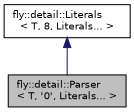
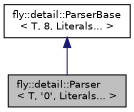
node "fly::detail::Literals < T, 8, Literals... >": label "fly::detail::Literals < T, 8, Literals... >" -> "fly::detail::ParserBase < T, 8, Literals... >"
